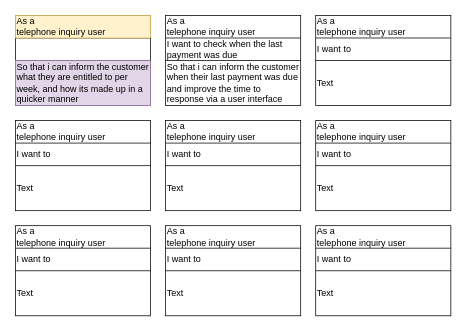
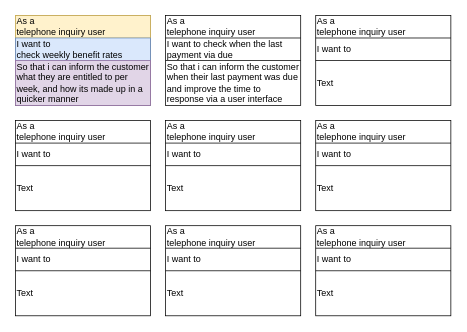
node "I want to check weekly benefit rates": added
node "I want to check when the last payment was due": label "I want to check when the last payment was due" -> "I want to check when the last payment via due"
